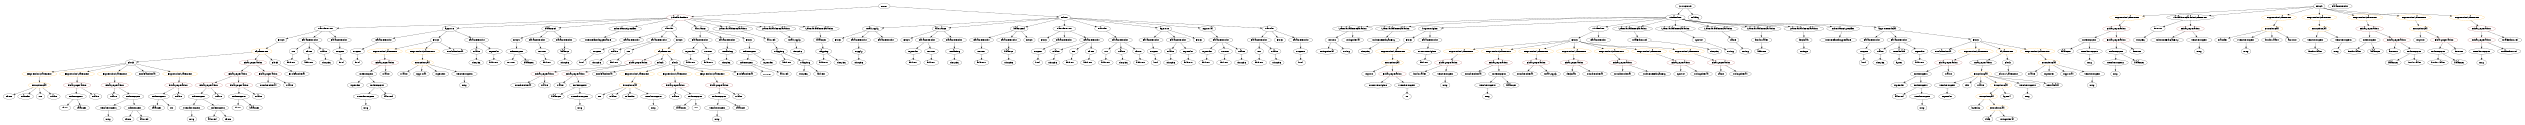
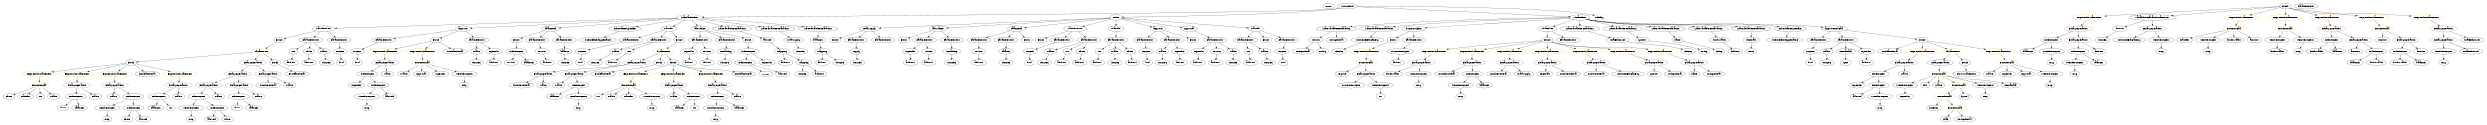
edge "Enter" -> "StandardToken": now "SourceUnit" -> "StandardToken"
edge "Enter" -> "Token": now "SourceUnit" -> "Token"
node "solidity": color black -> orange
node "string8": label "string8" -> "uint8"
